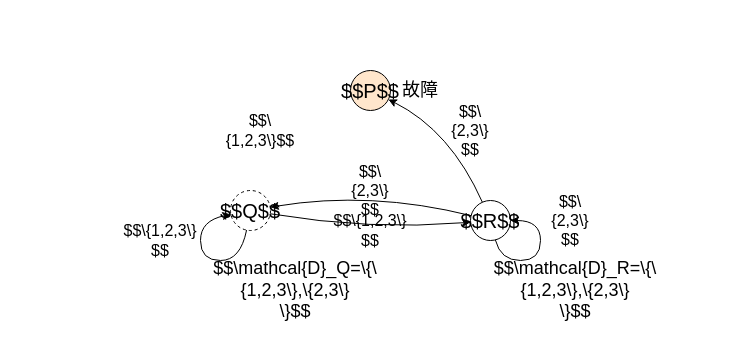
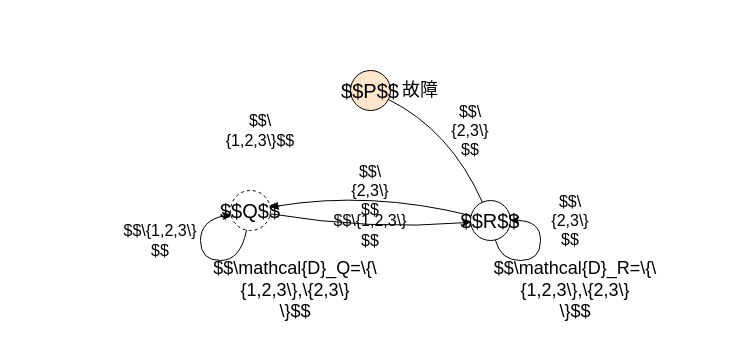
edge "$$R$$" -> "$$P$$": arrowhead classic -> none
